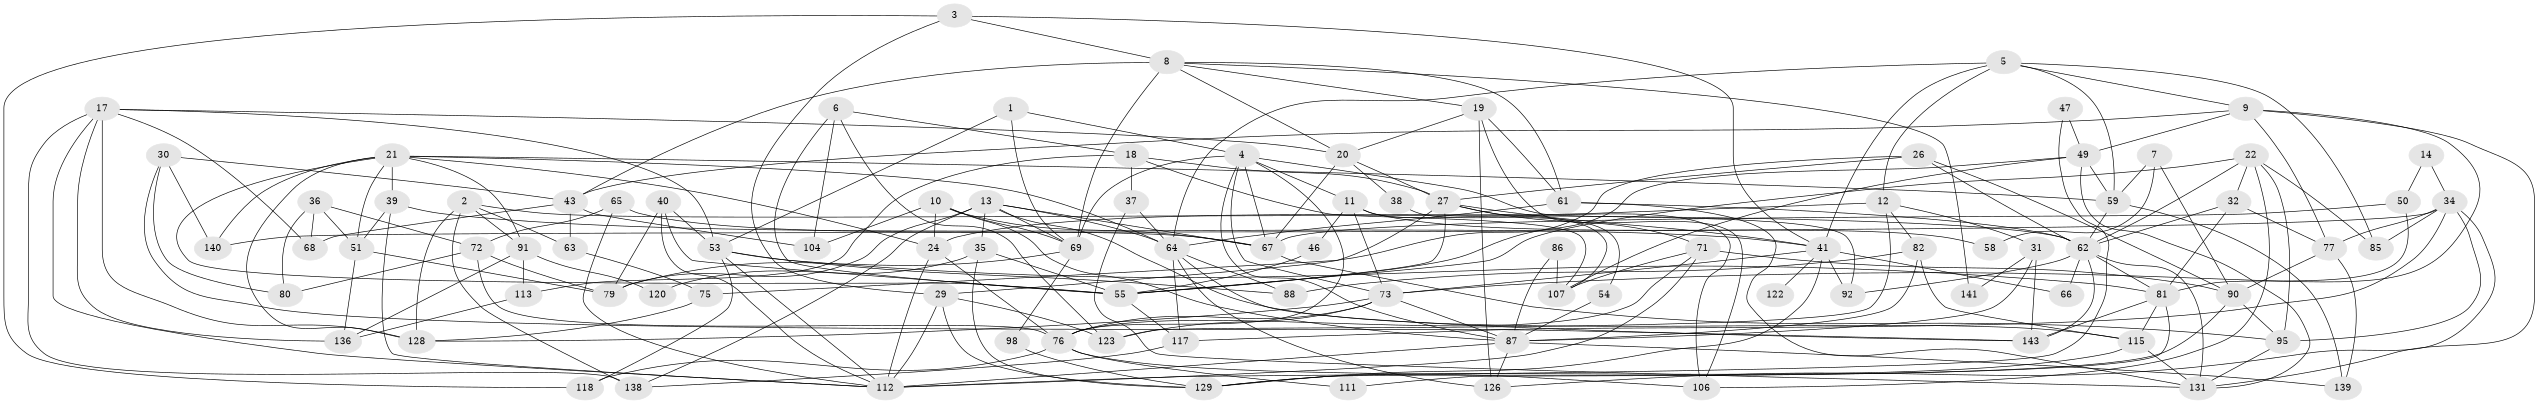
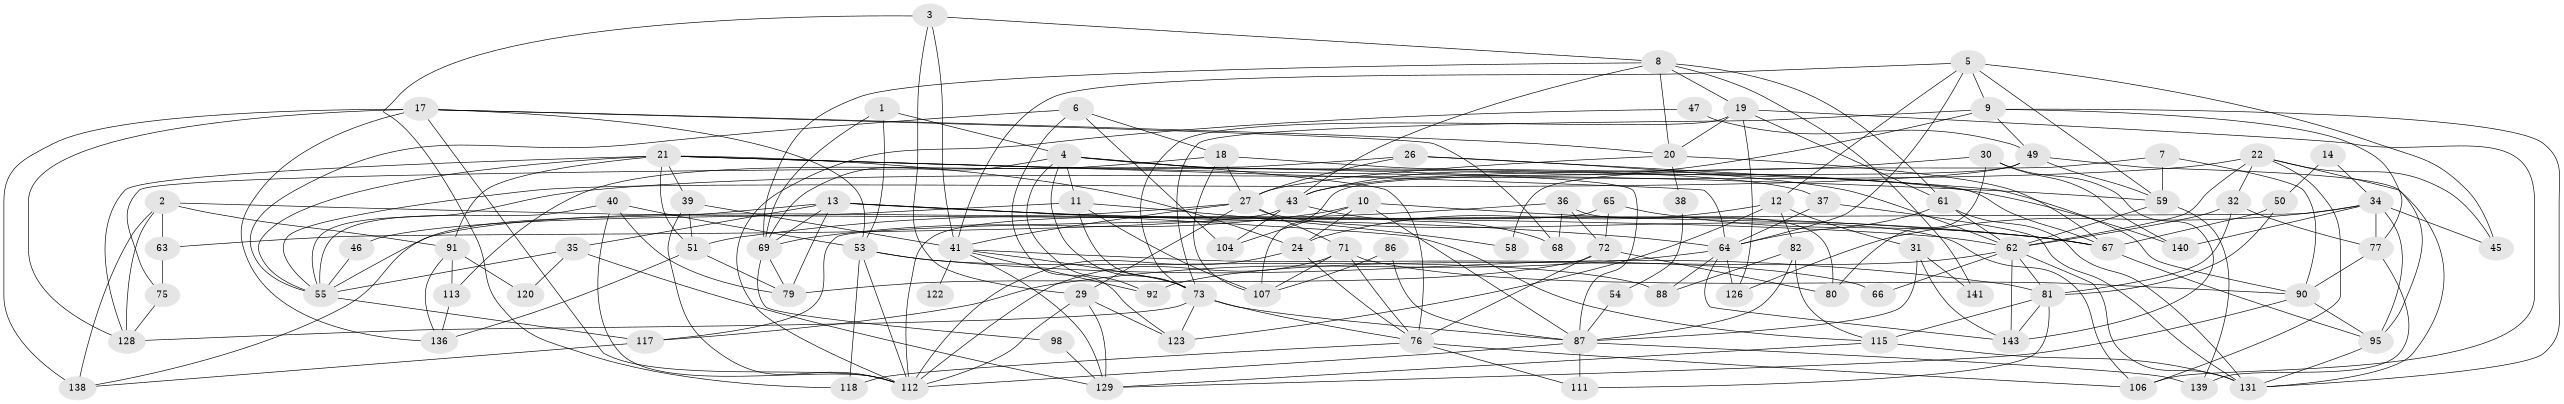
edge "19" -- "73": added
node "85": label "85" -> "45"
edge "87" -- "126": now "87" -- "111"
